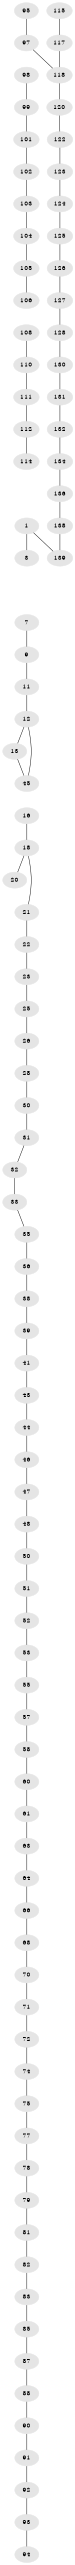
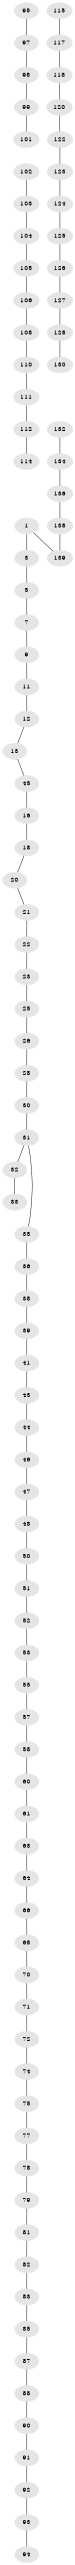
edge "97" -- "118": now "97" -- "98"
edge "101" -- "102": removed
edge "106" -- "108": added
node "131": removed
node "5": added
edge "12" -- "45": now "16" -- "45"
edge "18" -- "21": now "20" -- "21"
edge "33" -- "35": now "31" -- "35"
